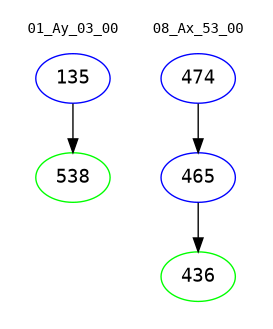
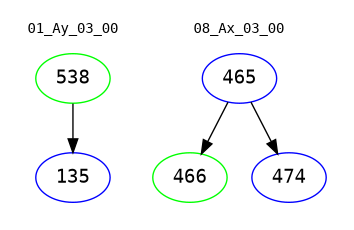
cluster "08_Ax_53_00": label "08_Ax_53_00" -> "08_Ax_03_00"
edge "135" -> "538": reversed
edge "474" -> "465": reversed
node "436": label "436" -> "466"
